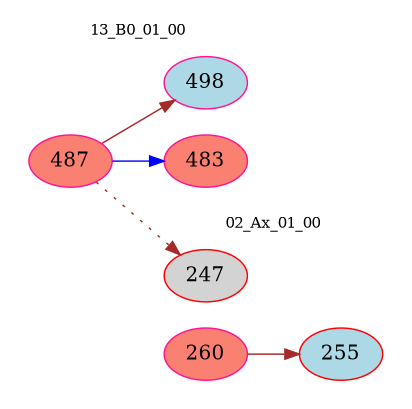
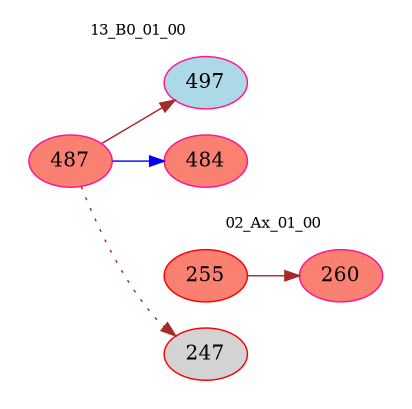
node "498": label "498" -> "497"
node "483": label "483" -> "484"
edge "260" -> "255": reversed
node "255": fillcolor lightblue -> salmon
